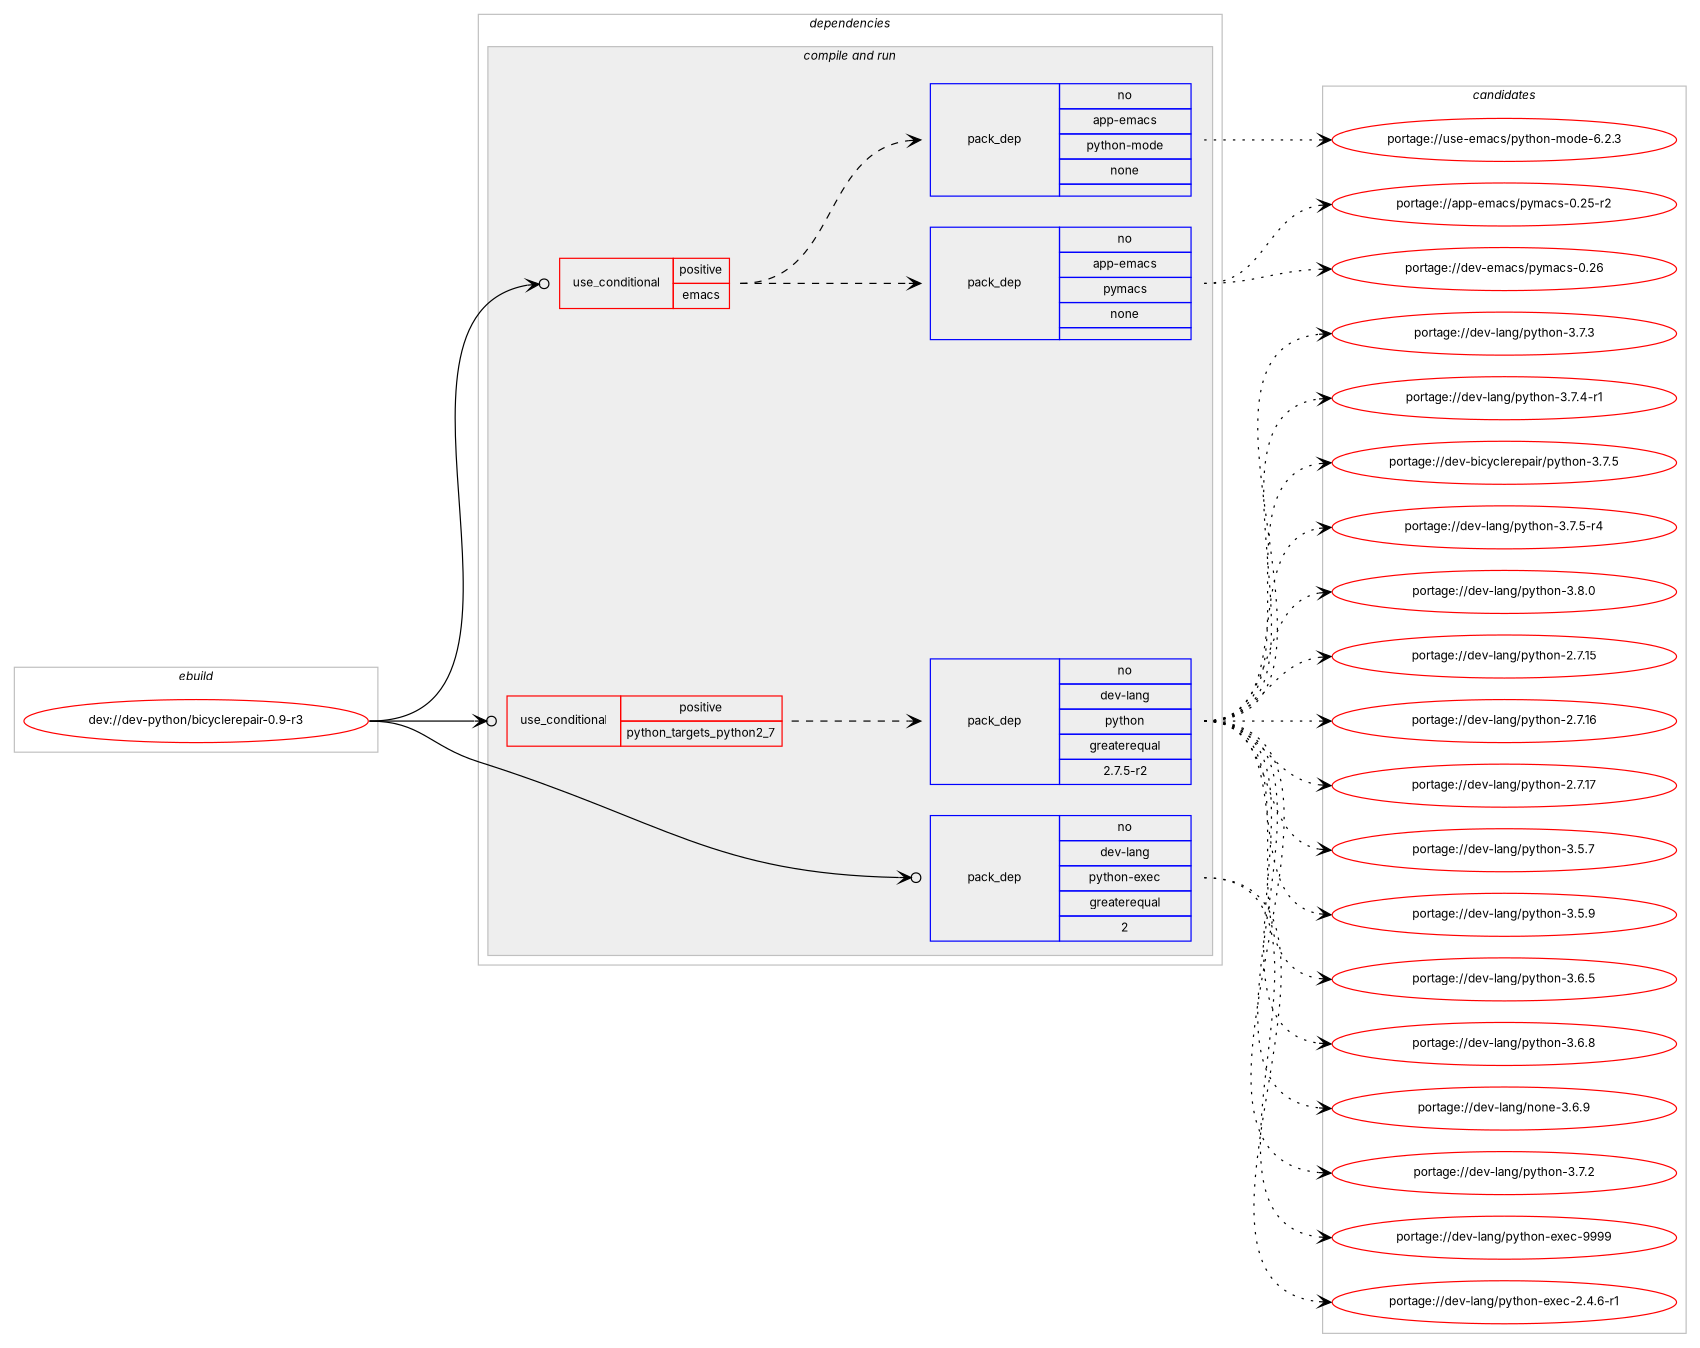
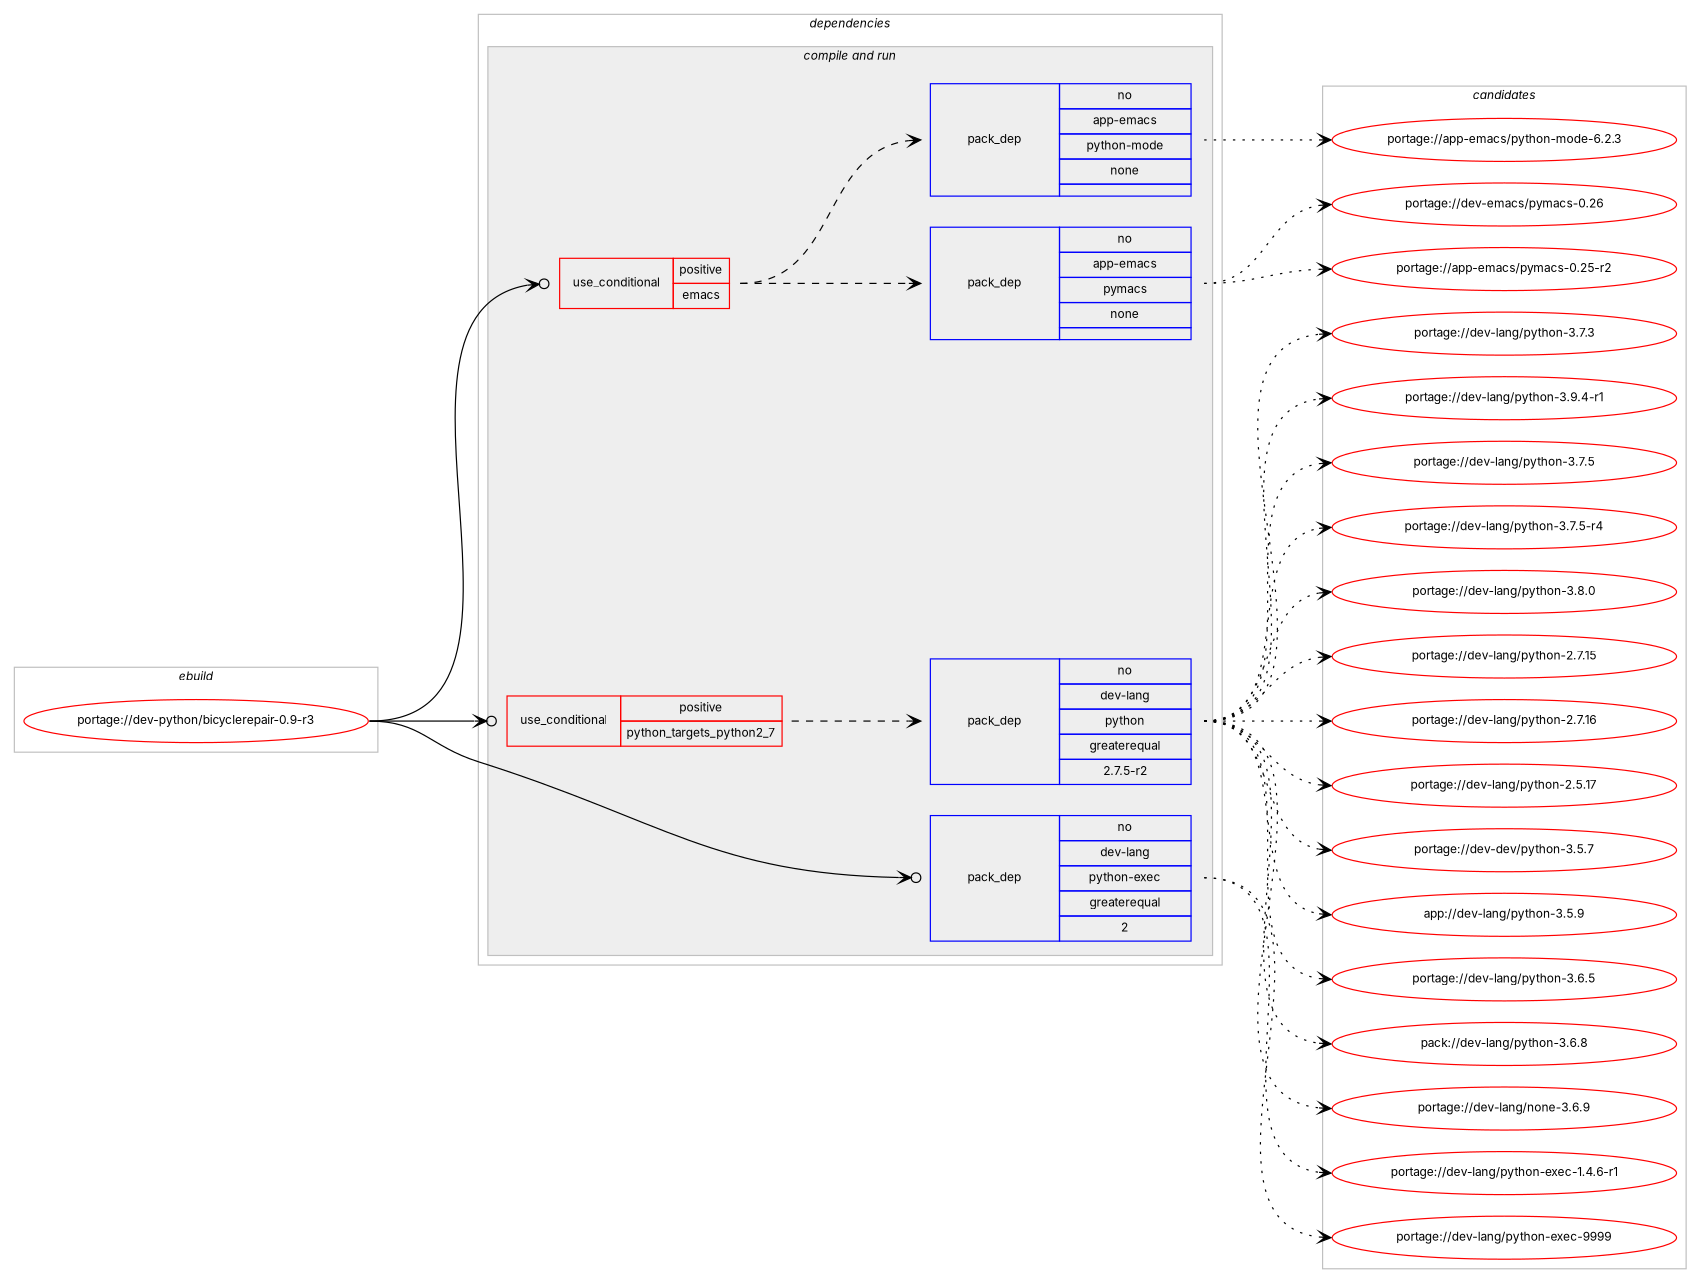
node "portage://use-emacs/python-mode-6.2.3": label "portage://use-emacs/python-mode-6.2.3" -> "portage://app-emacs/python-mode-6.2.3"
node "portage://dev-lang/python-3.7.4-r1": label "portage://dev-lang/python-3.7.4-r1" -> "portage://dev-lang/python-3.9.4-r1"
node "portage://dev-bicyclerepair/python-3.7.5": label "portage://dev-bicyclerepair/python-3.7.5" -> "portage://dev-lang/python-3.7.5"
node "dev://dev-python/bicyclerepair-0.9-r3": label "dev://dev-python/bicyclerepair-0.9-r3" -> "portage://dev-python/bicyclerepair-0.9-r3"
node "portage://dev-lang/python-2.7.17": label "portage://dev-lang/python-2.7.17" -> "portage://dev-lang/python-2.5.17"
node "portage://dev-lang/python-3.5.7": label "portage://dev-lang/python-3.5.7" -> "portage://dev-dev/python-3.5.7"
node "portage://dev-lang/python-3.5.9": label "portage://dev-lang/python-3.5.9" -> "app://dev-lang/python-3.5.9"
node "portage://dev-lang/python-3.6.8": label "portage://dev-lang/python-3.6.8" -> "pack://dev-lang/python-3.6.8"
node "portage://dev-lang/python-3.7.2": removed
node "portage://dev-lang/python-exec-2.4.6-r1": label "portage://dev-lang/python-exec-2.4.6-r1" -> "portage://dev-lang/python-exec-1.4.6-r1"
